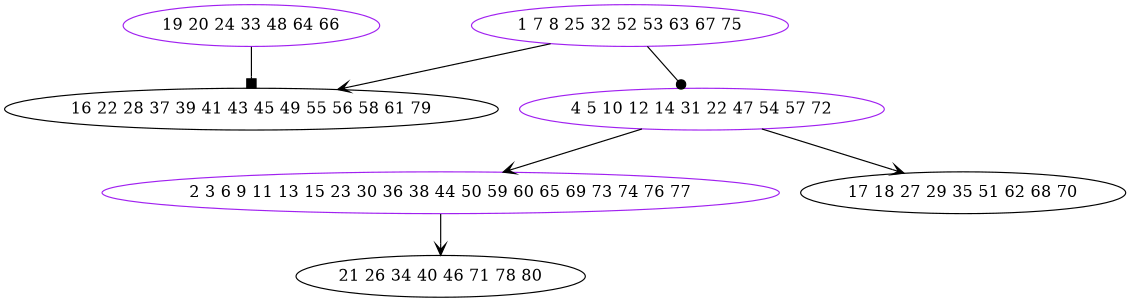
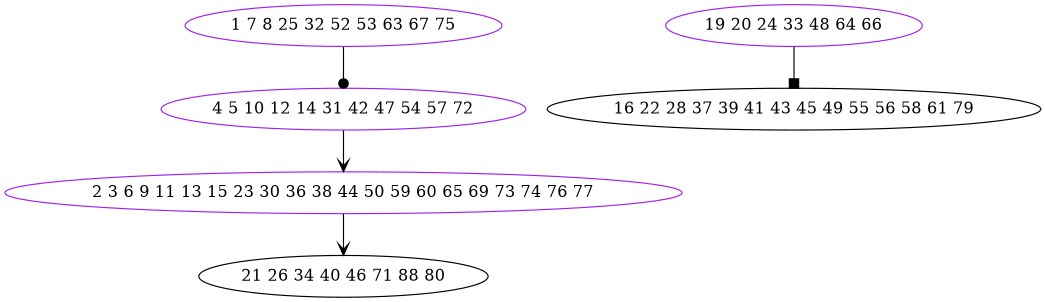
edge "1 7 8 25 32 52 53 63 67 75" -> "16 22 28 37 39 41 43 45 49 55 56 58 61 79": removed
node "4 5 10 12 14 31 22 47 54 57 72": label "4 5 10 12 14 31 22 47 54 57 72" -> "4 5 10 12 14 31 42 47 54 57 72"
node "17 18 27 29 35 51 62 68 70": removed
node "21 26 34 40 46 71 78 80": label "21 26 34 40 46 71 78 80" -> "21 26 34 40 46 71 88 80"
